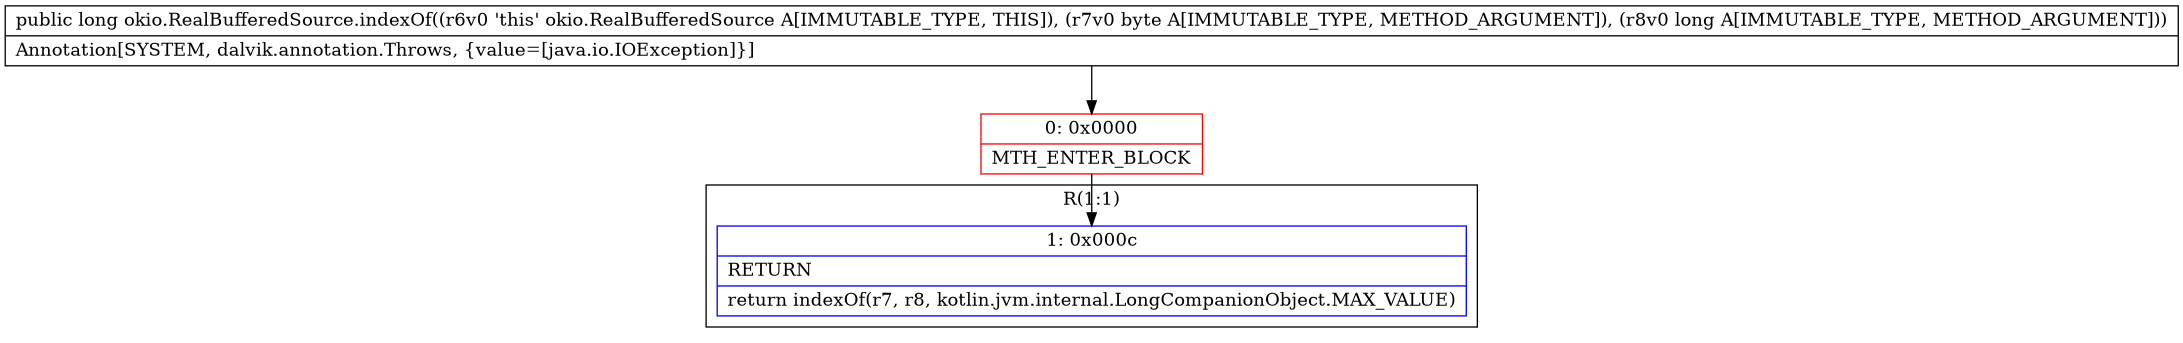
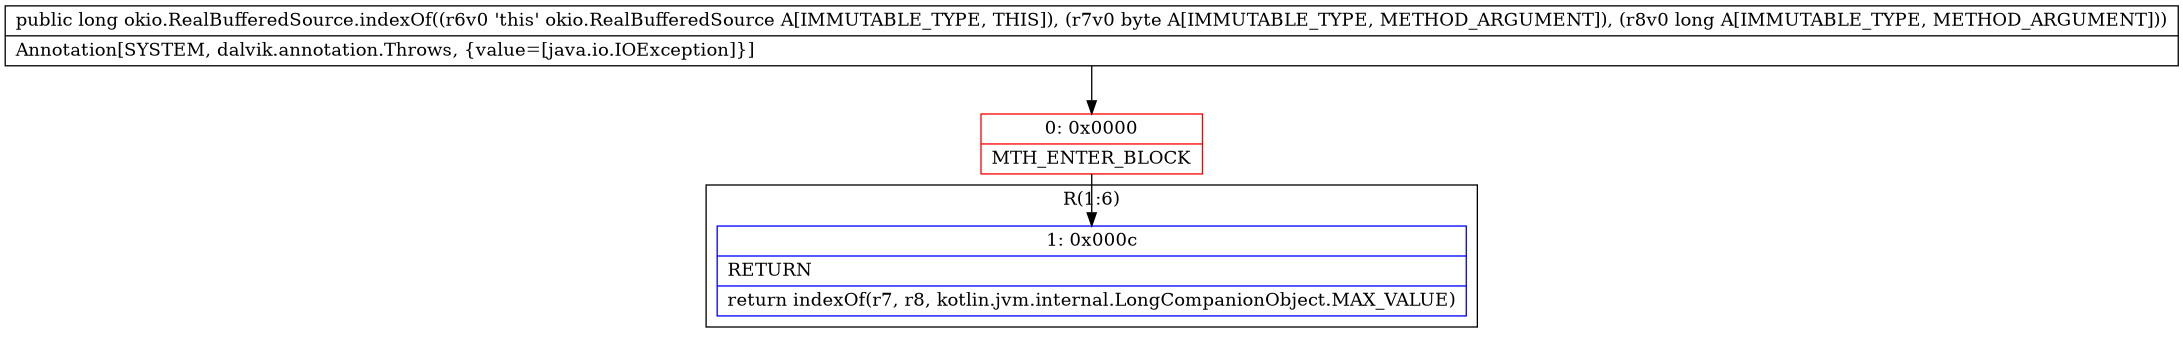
cluster "R(1:1)": label "R(1:1)" -> "R(1:6)"
